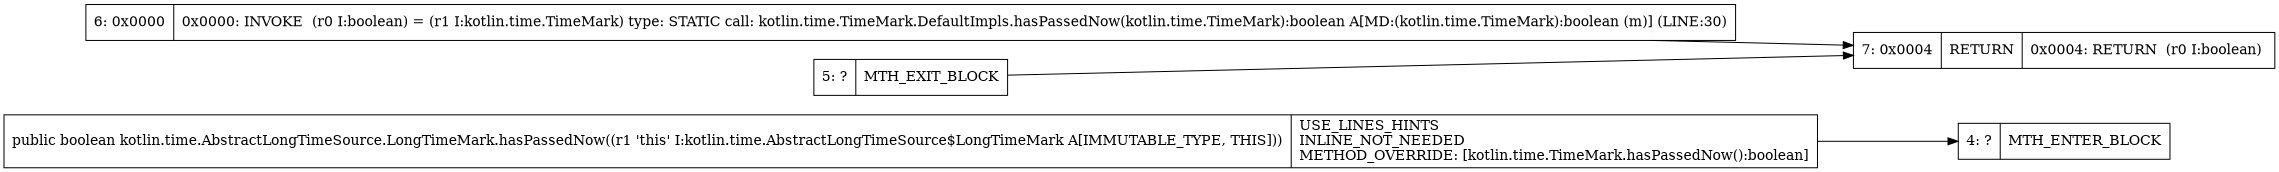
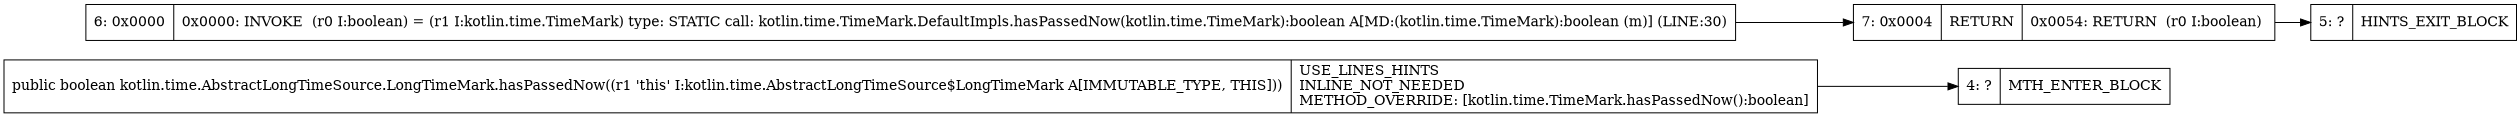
node "7: 0x0004": text "0x0004: RETURN  (r0 I:boolean)" -> "0x0054: RETURN  (r0 I:boolean)"
edge "5: ?" -> "7: 0x0004": reversed
node "5: ?": text "MTH_EXIT_BLOCK" -> "HINTS_EXIT_BLOCK"
